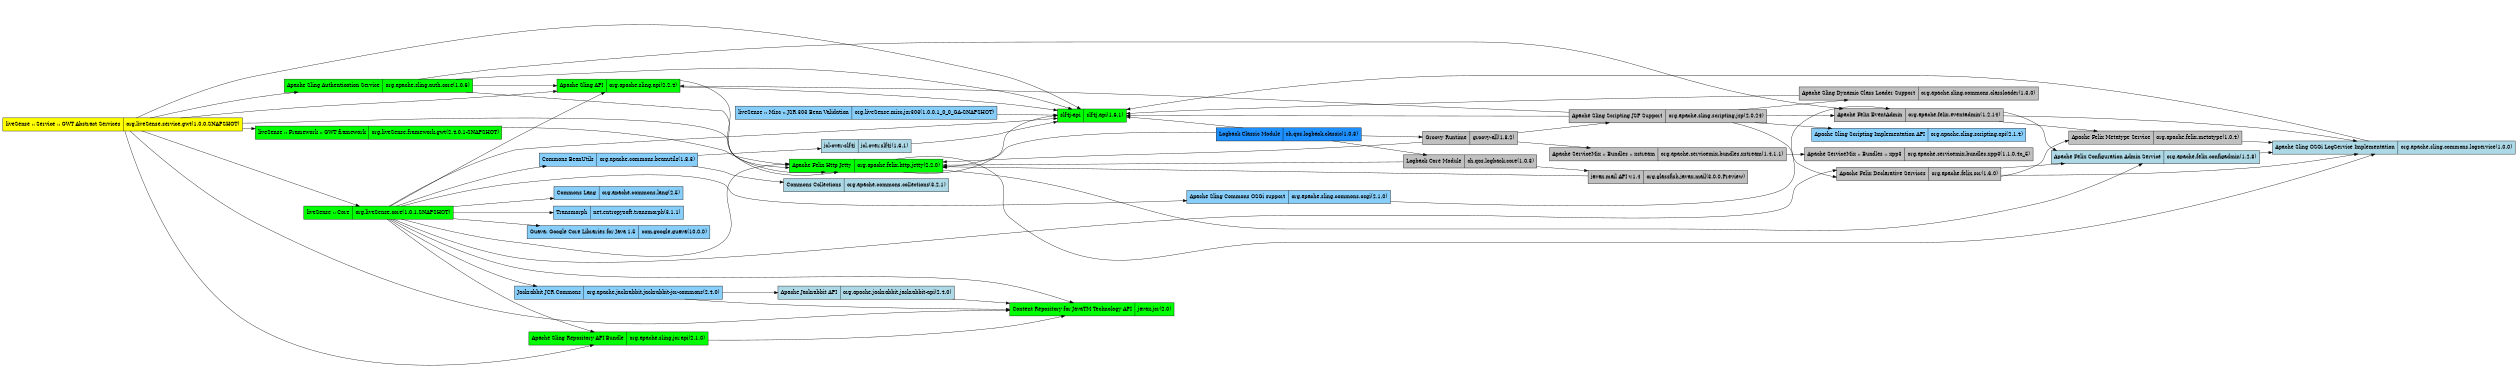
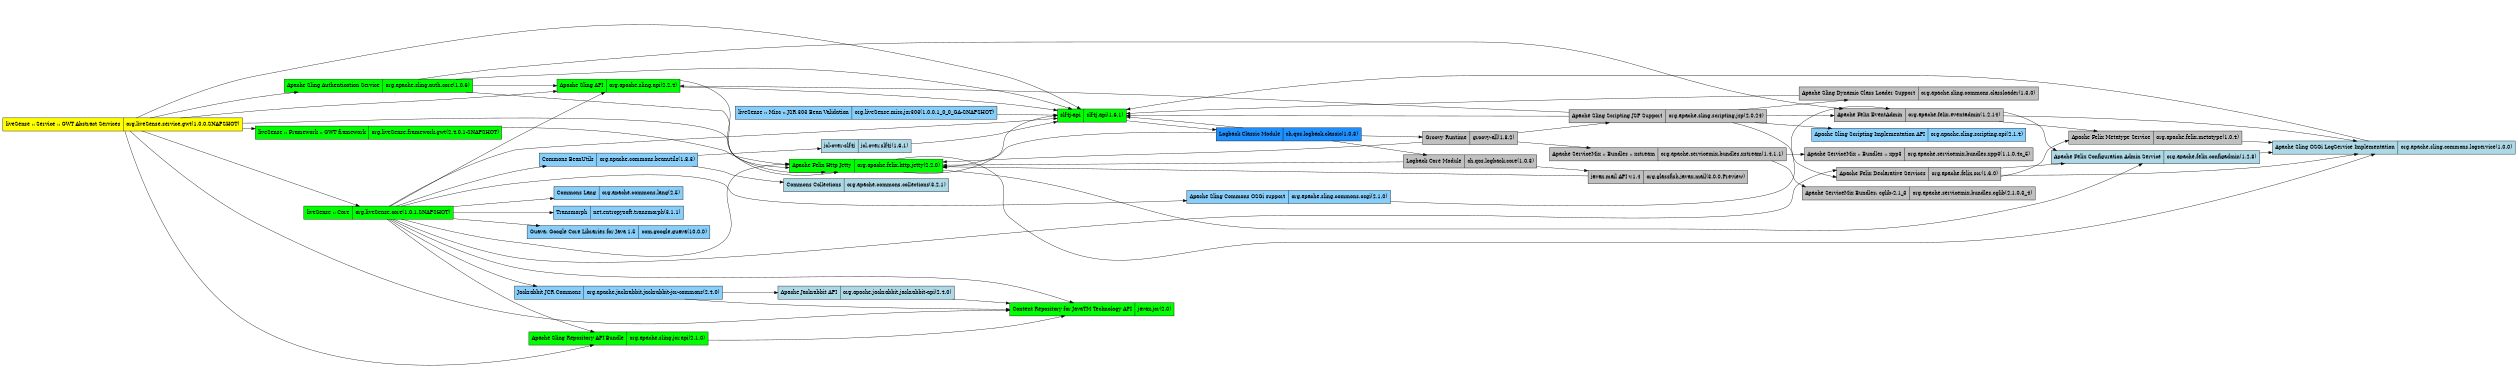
edge "slf4j-api" -> "Logback Classic Module": added
node "Apache ServiceMix Bundles: cglib-2.1_3": added
